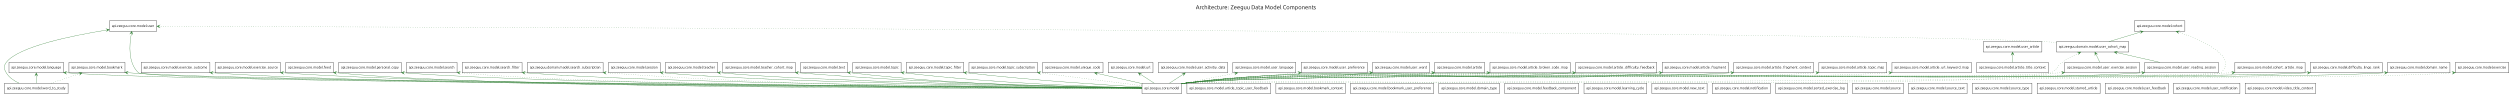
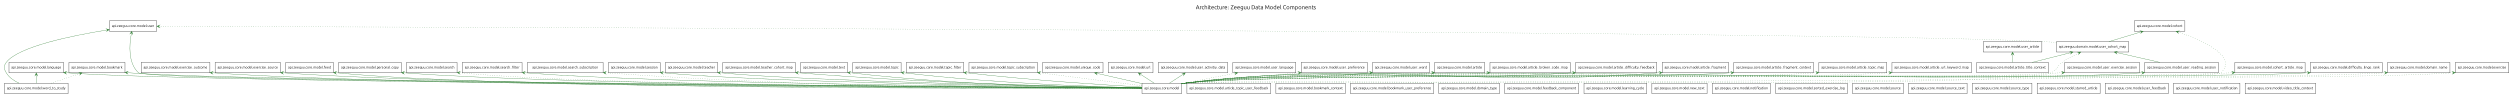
edge "api.zeeguu.core.model.user_exercise_session" -> "api.zeeguu.domain.model.user_cohort_map": now "api.zeeguu.core.model.article_title_context" -> "api.zeeguu.domain.model.user_cohort_map"
node "api.zeeguu.domain.model.search_subscription": label "api.zeeguu.domain.model.search_subscription" -> "api.zeeguu.core.model.search_subscription"
edge "api.zeeguu.core.model" -> "api.zeeguu.core.model.domain_name": style bold -> dotted
